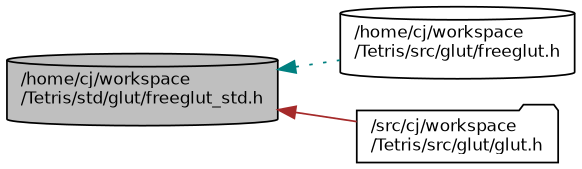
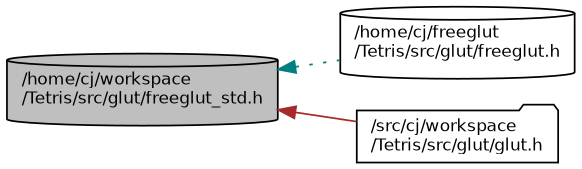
node "/home/cj/workspace /Tetris/src/glut/freeglut.h": label "/home/cj/workspace /Tetris/src/glut/freeglut.h" -> "/home/cj/freeglut /Tetris/src/glut/freeglut.h"
node "/home/cj/workspace /Tetris/std/glut/freeglut_std.h": label "/home/cj/workspace /Tetris/std/glut/freeglut_std.h" -> "/home/cj/workspace /Tetris/src/glut/freeglut_std.h"
